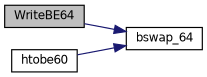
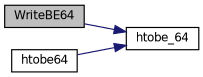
node "bswap_64": label "bswap_64" -> "htobe_64"
node "htobe60": label "htobe60" -> "htobe64"
